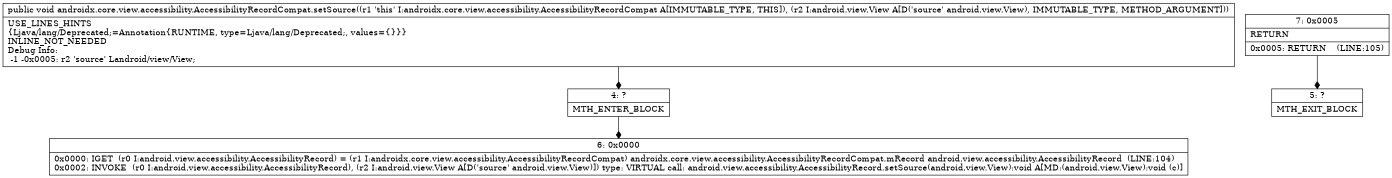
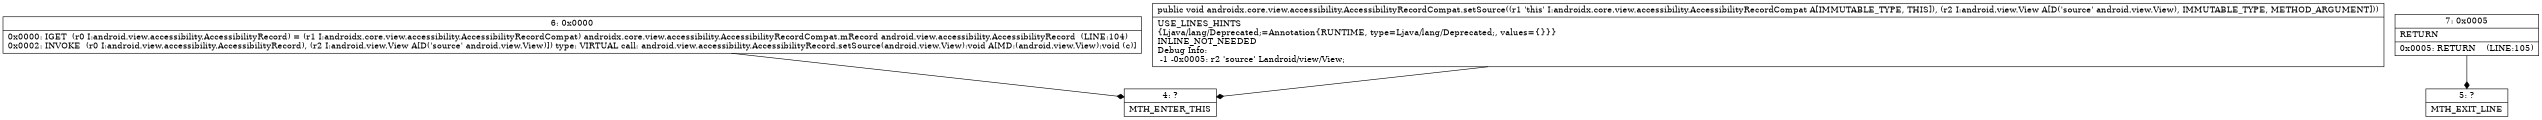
node "4: ?": text "MTH_ENTER_BLOCK" -> "MTH_ENTER_THIS"
node "5: ?": text "MTH_EXIT_BLOCK" -> "MTH_EXIT_LINE"
edge "4: ?" -> "6: 0x0000": reversed
